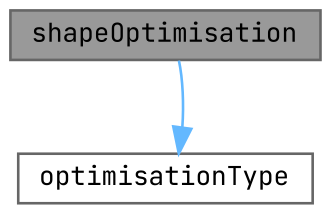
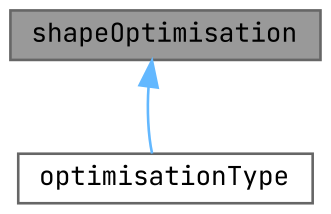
edge "shapeOptimisation" -> "optimisationType": reversed
